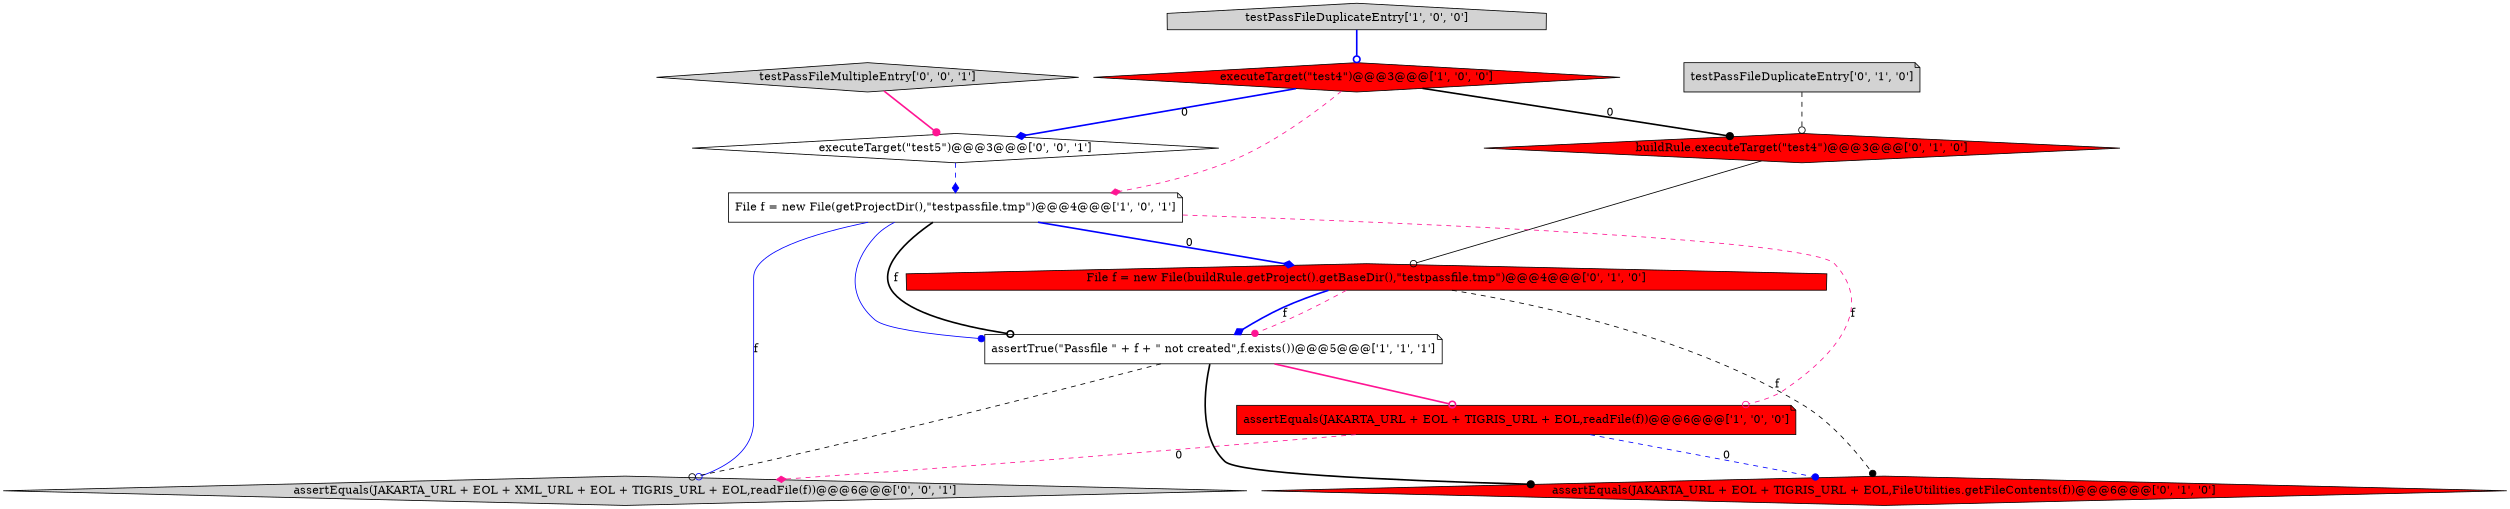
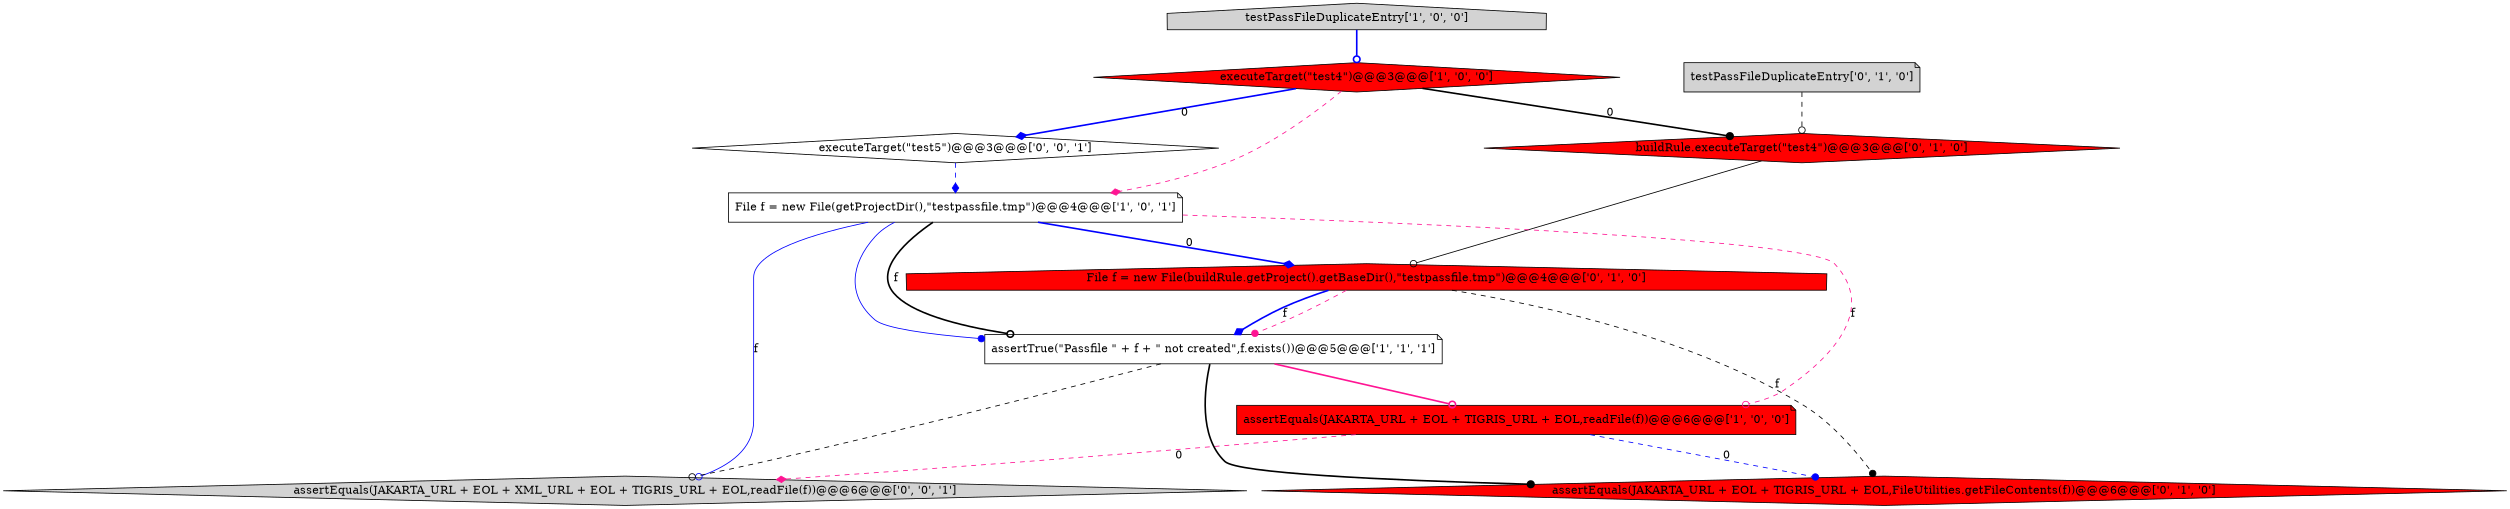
node "testPassFileMultipleEntry['0', '0', '1']": removed
